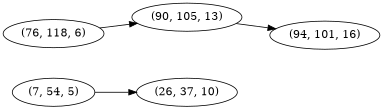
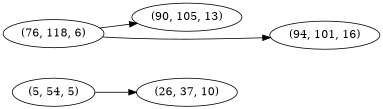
edge "(90, 105, 13)" -> "(94, 101, 16)": now "(76, 118, 6)" -> "(94, 101, 16)"
node "(7, 54, 5)": label "(7, 54, 5)" -> "(5, 54, 5)"
